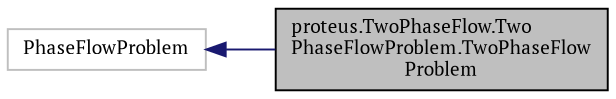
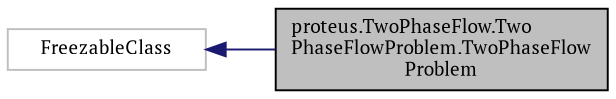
node "PhaseFlowProblem": label "PhaseFlowProblem" -> "FreezableClass"
